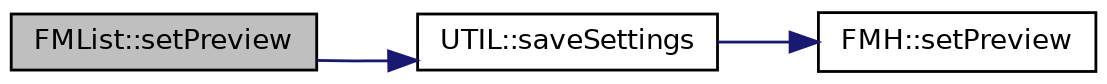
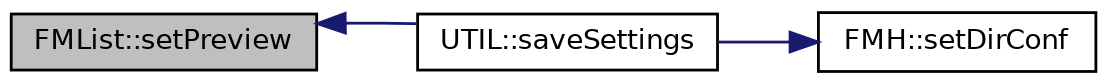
node "FMH::setPreview": label "FMH::setPreview" -> "FMH::setDirConf"
edge "FMList::setPreview" -> "UTIL::saveSettings": reversed
